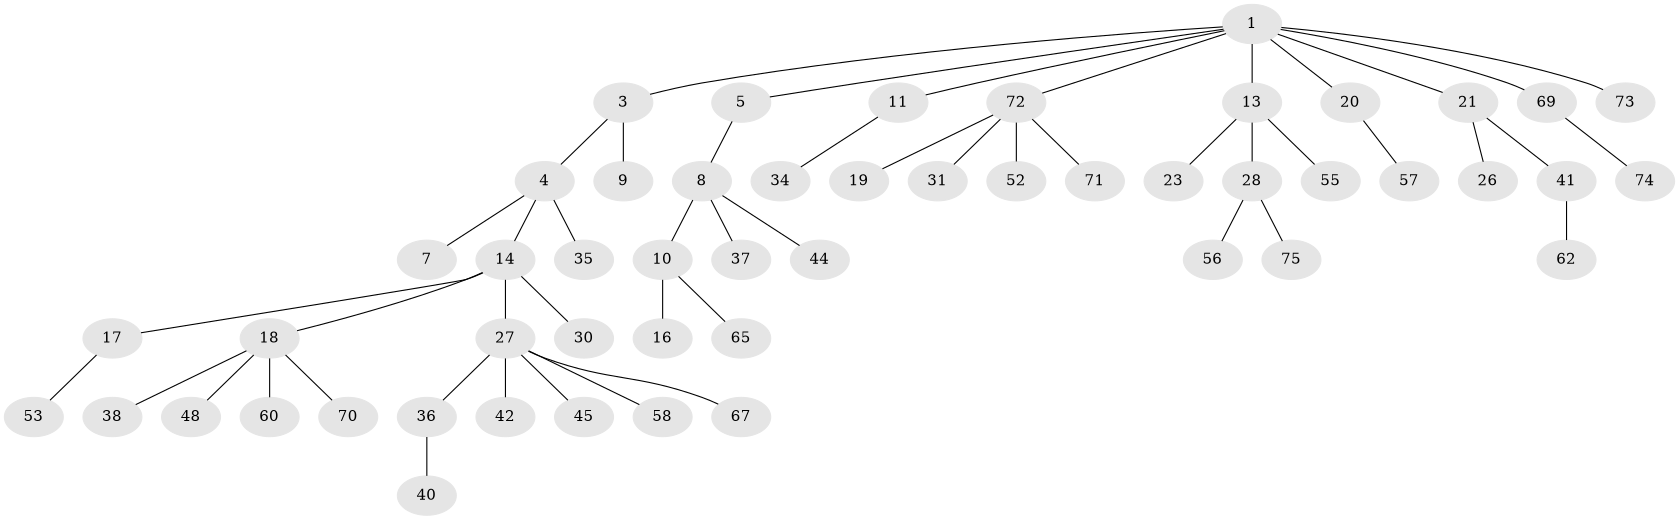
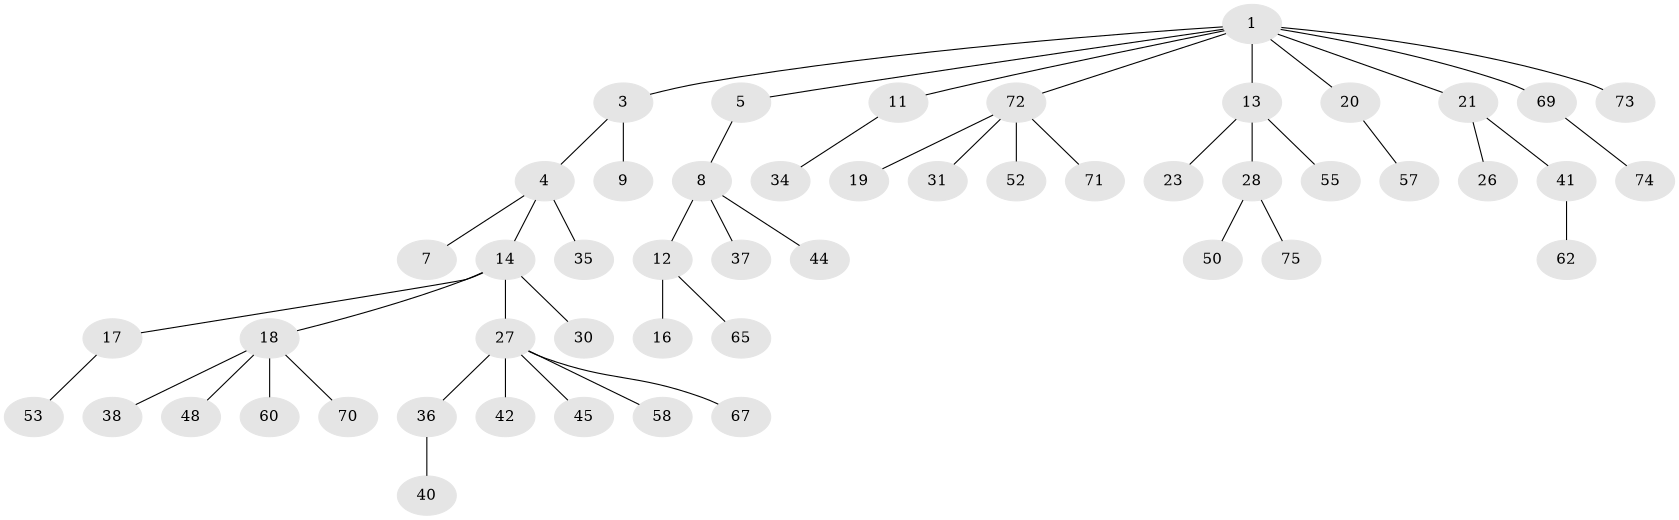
node "10": label "10" -> "12"
node "56": label "56" -> "50"
